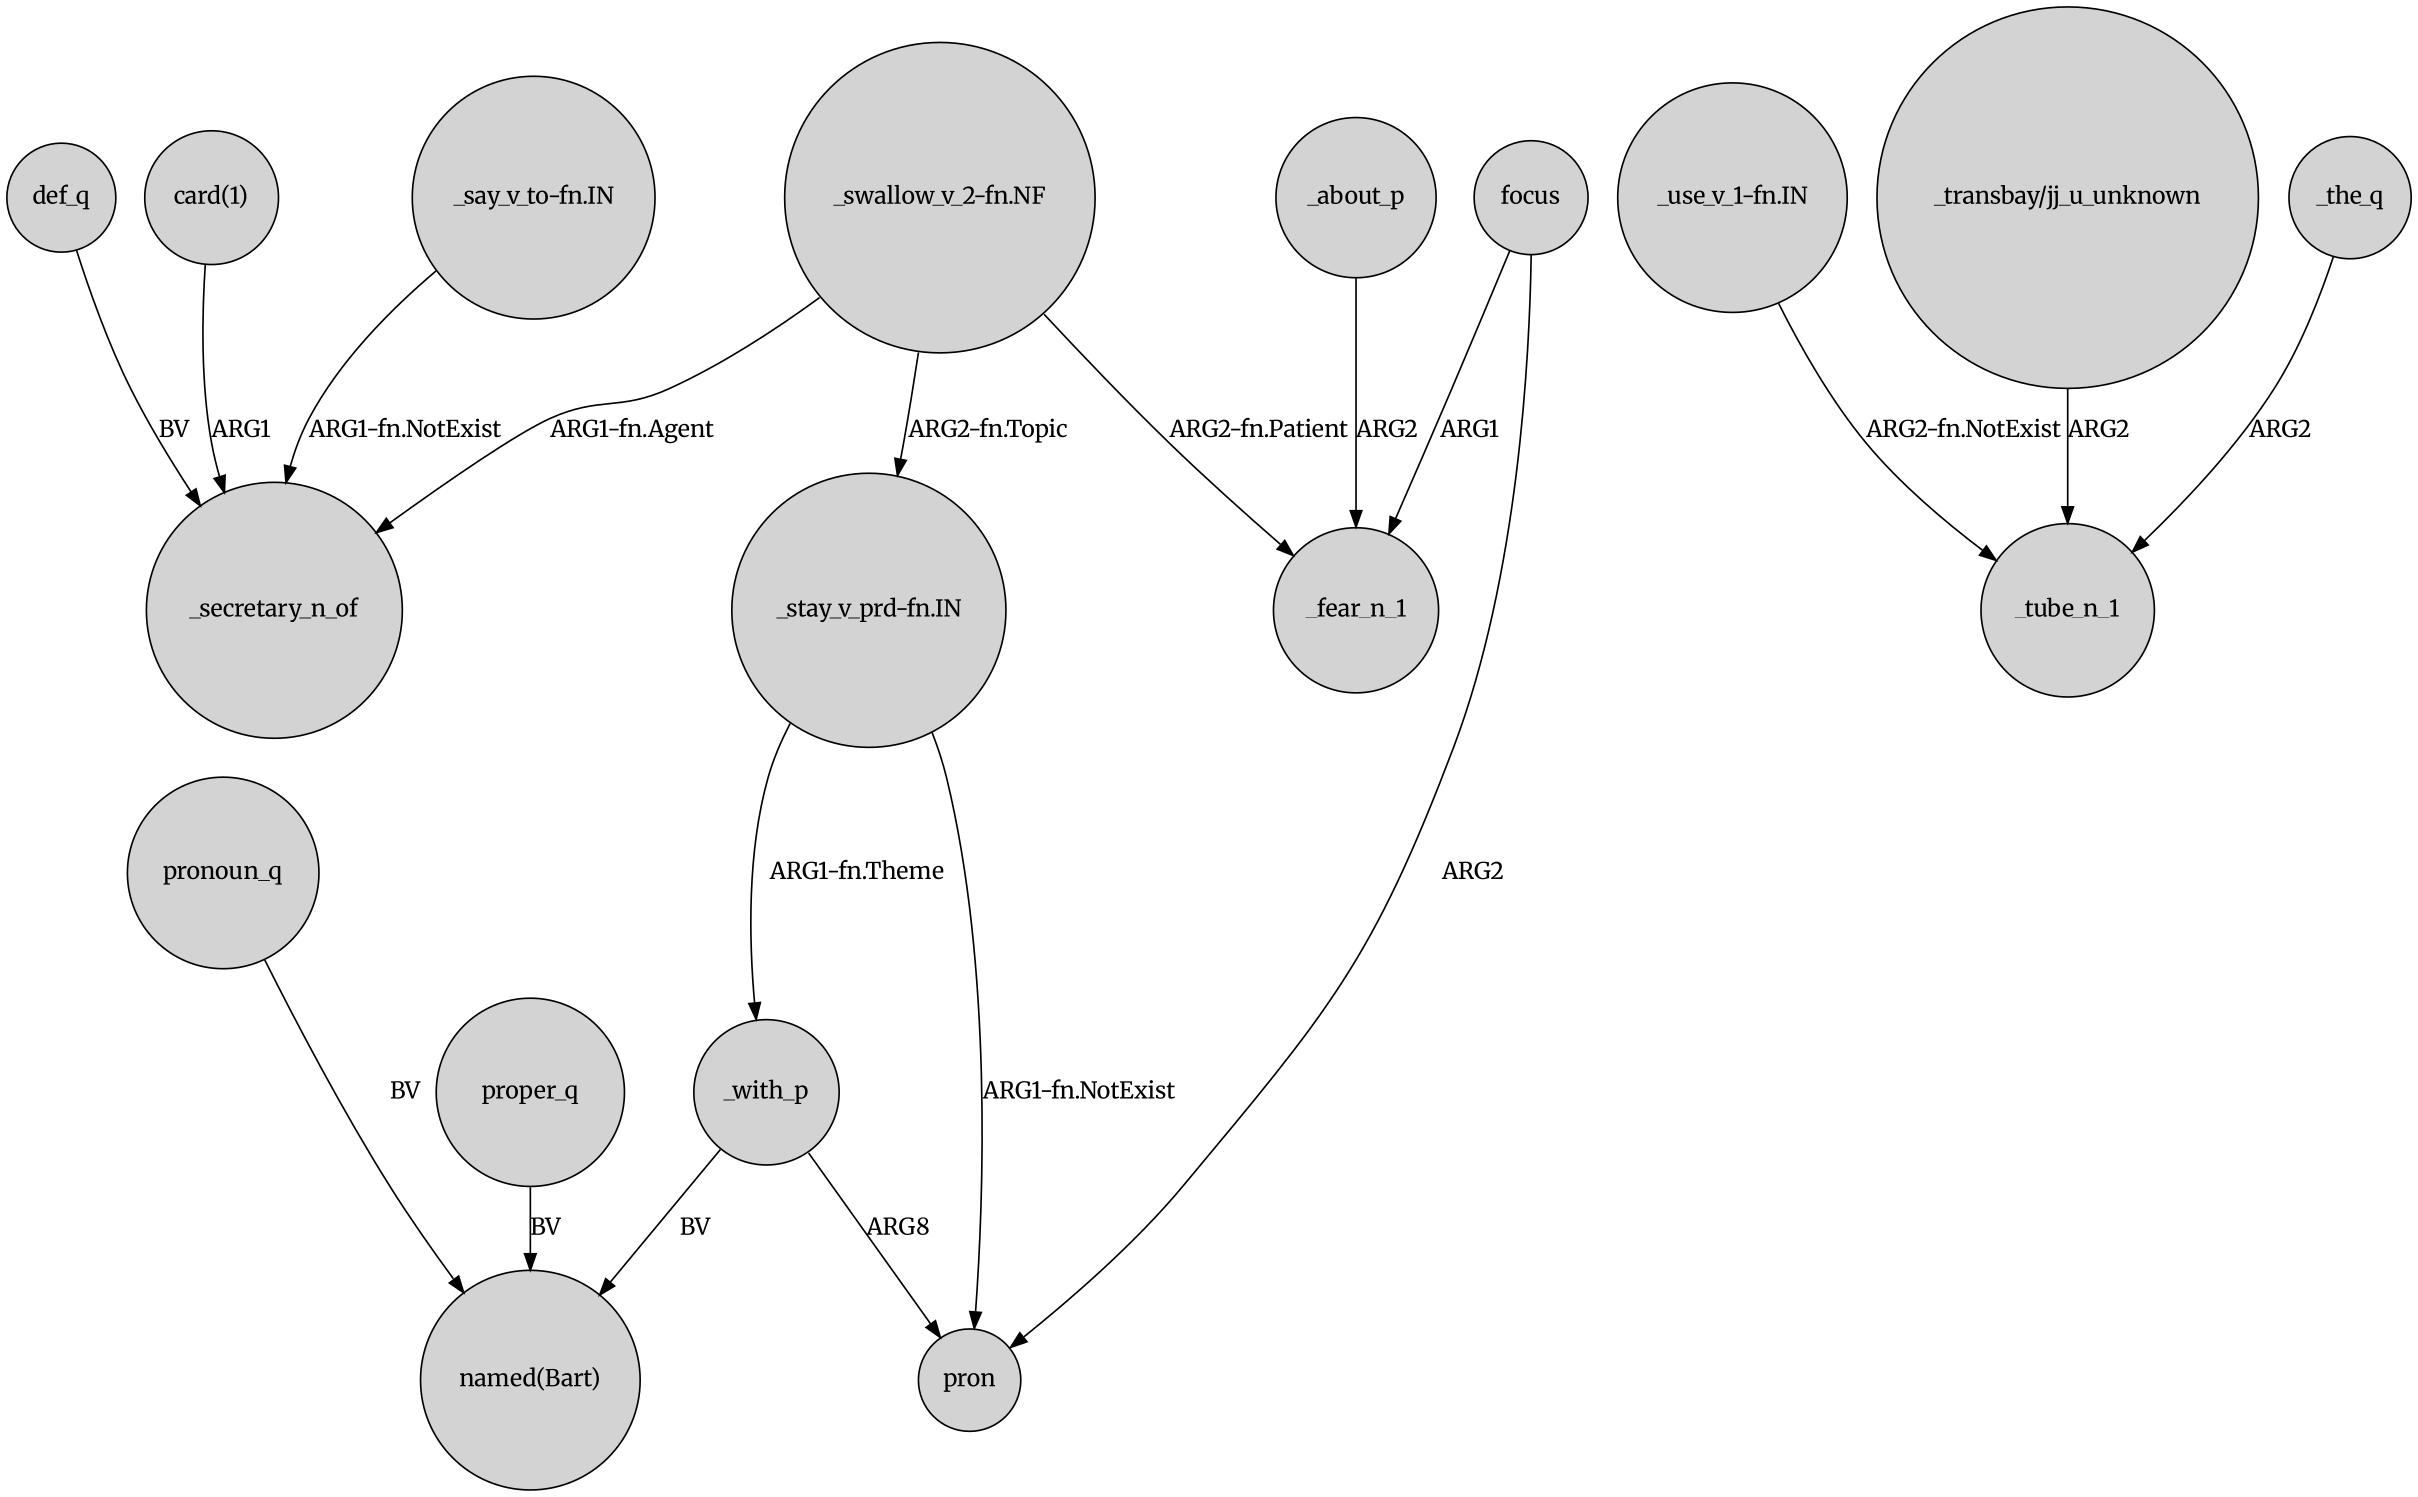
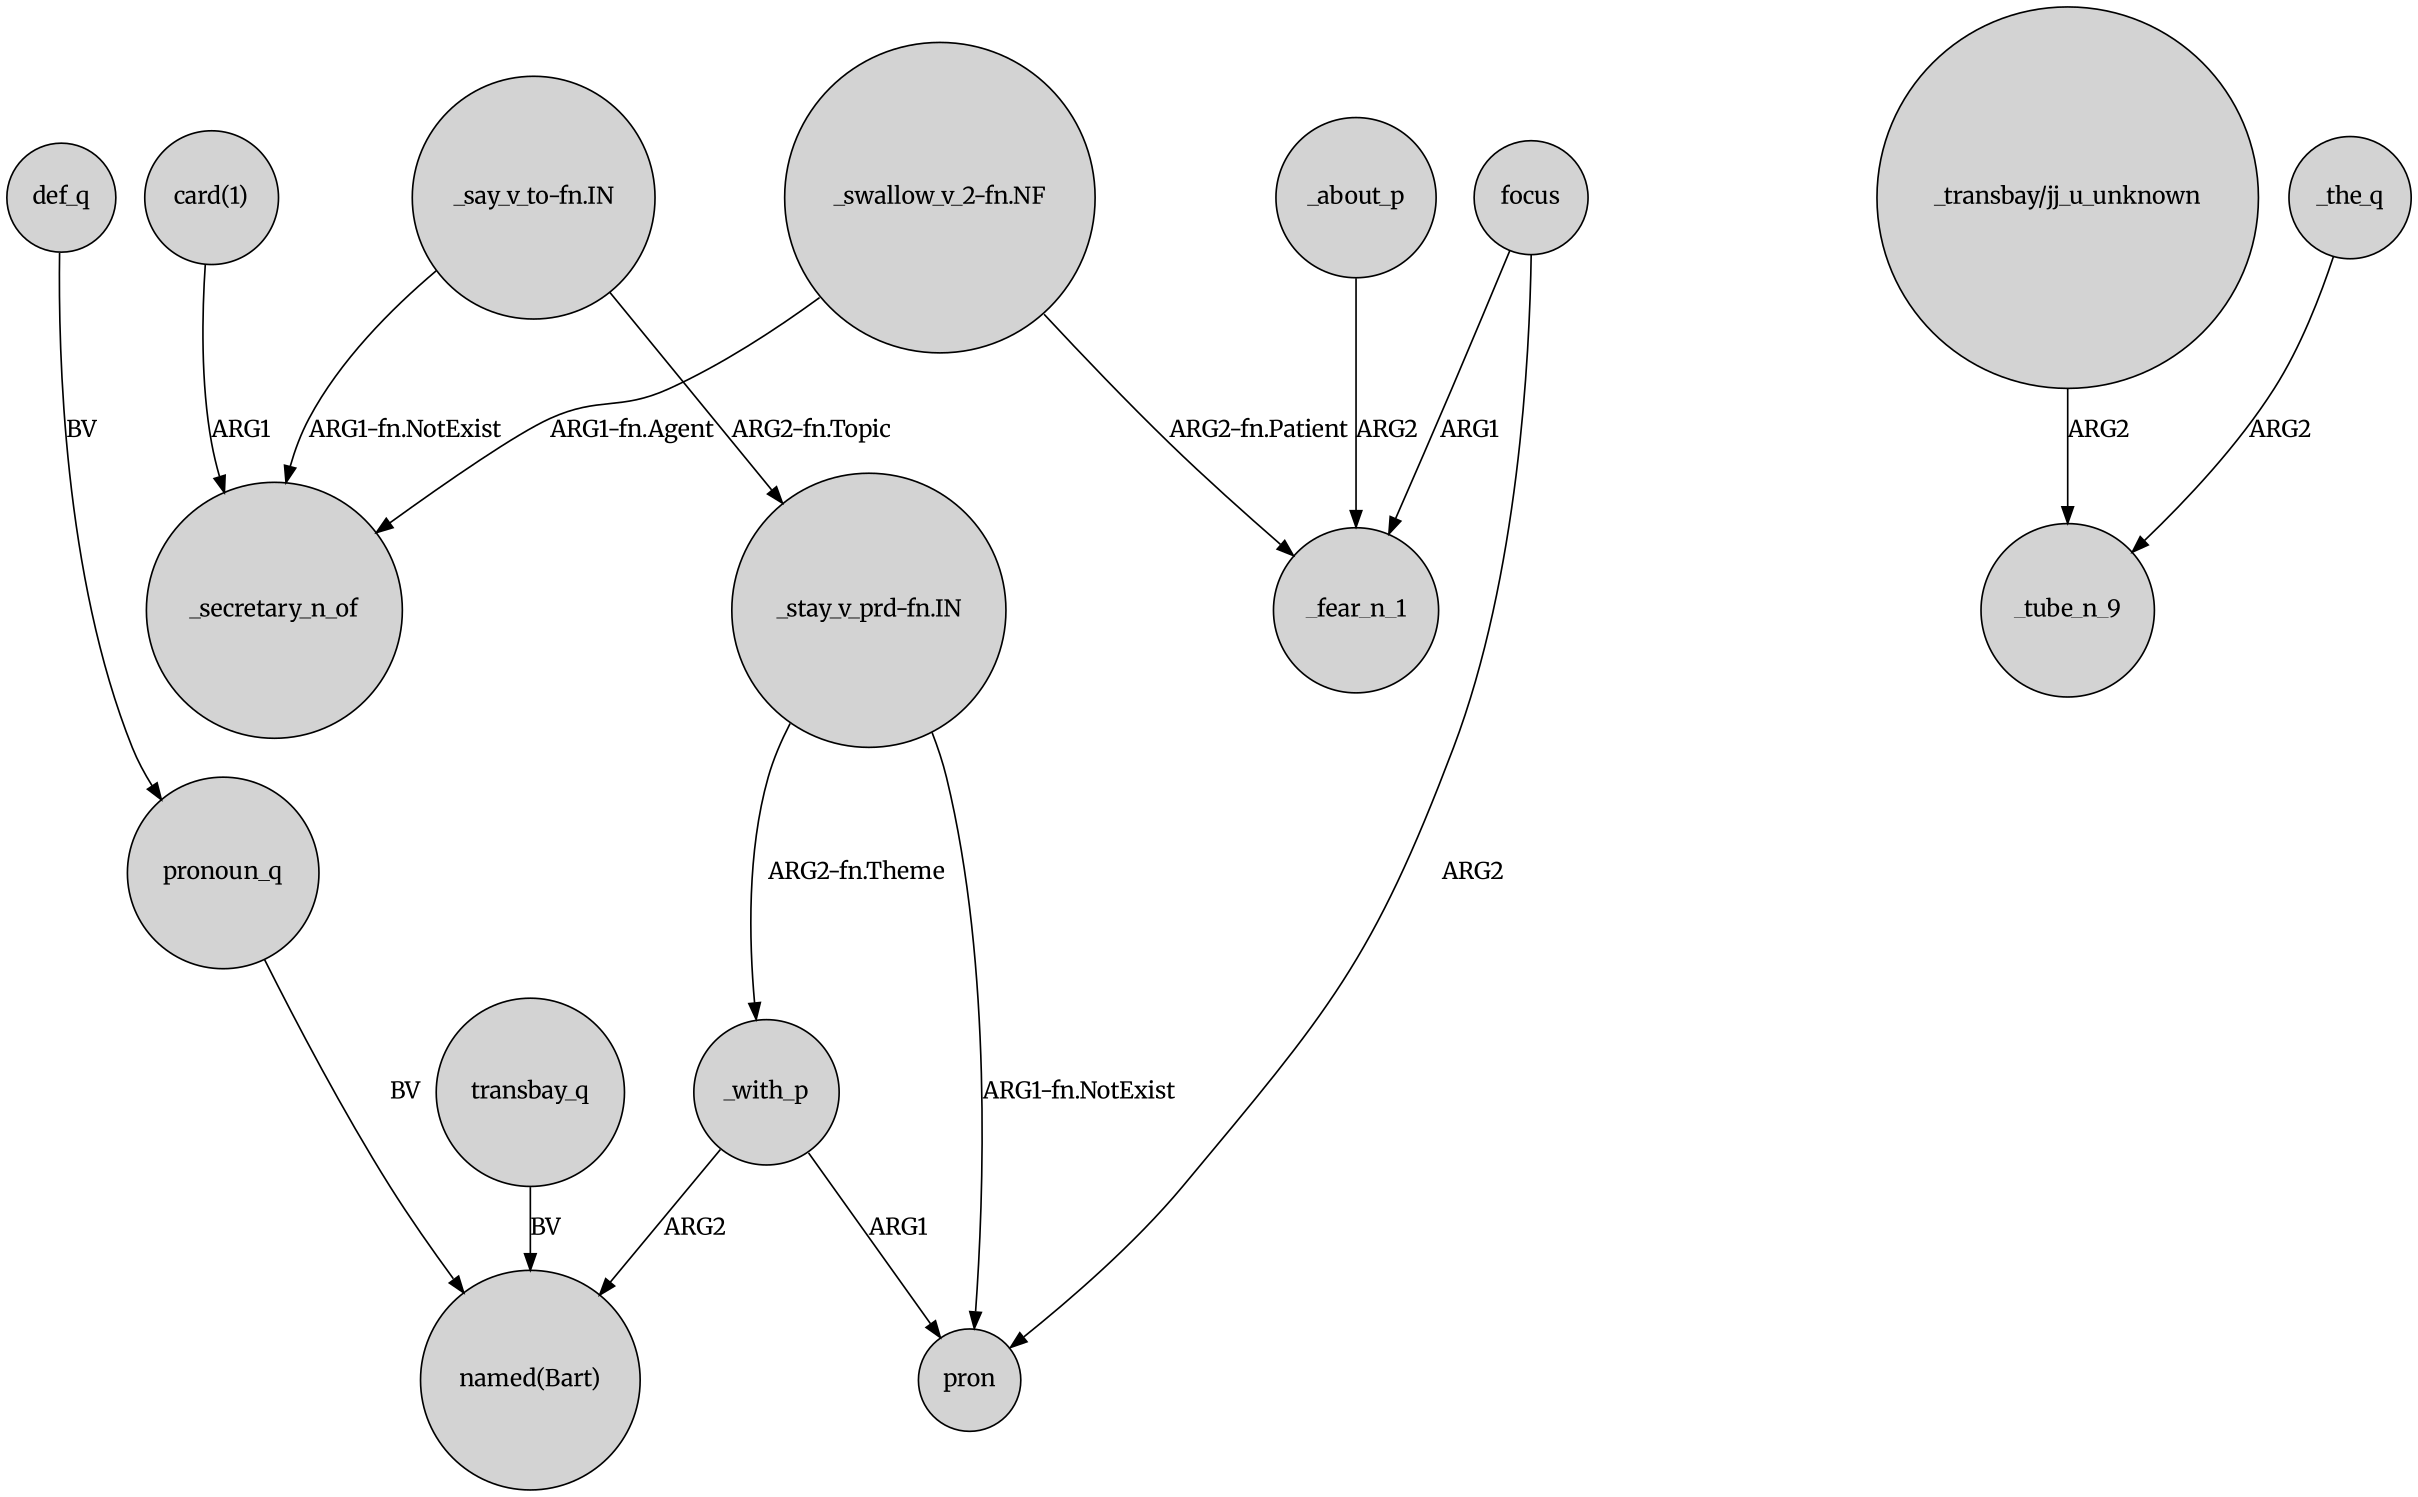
node "_use_v_1-fn.IN": removed
edge "def_q" -> "_secretary_n_of": now "def_q" -> "pronoun_q"
edge "_swallow_v_2-fn.NF" -> "_stay_v_prd-fn.IN": now "_say_v_to-fn.IN" -> "_stay_v_prd-fn.IN"
node "_tube_n_1": label "_tube_n_1" -> "_tube_n_9"
edge "_stay_v_prd-fn.IN" -> "_with_p": label "ARG1-fn.Theme" -> "ARG2-fn.Theme"
node "proper_q": label "proper_q" -> "transbay_q"
edge "_with_p" -> "named(Bart)": label "BV" -> "ARG2"
edge "_with_p" -> "pron": label "ARG8" -> "ARG1"
